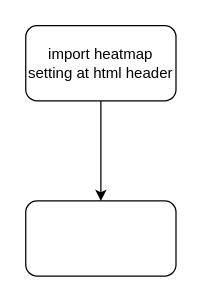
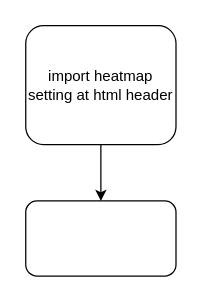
node "import heatmap setting at html header": size 150x75 -> 150x119
